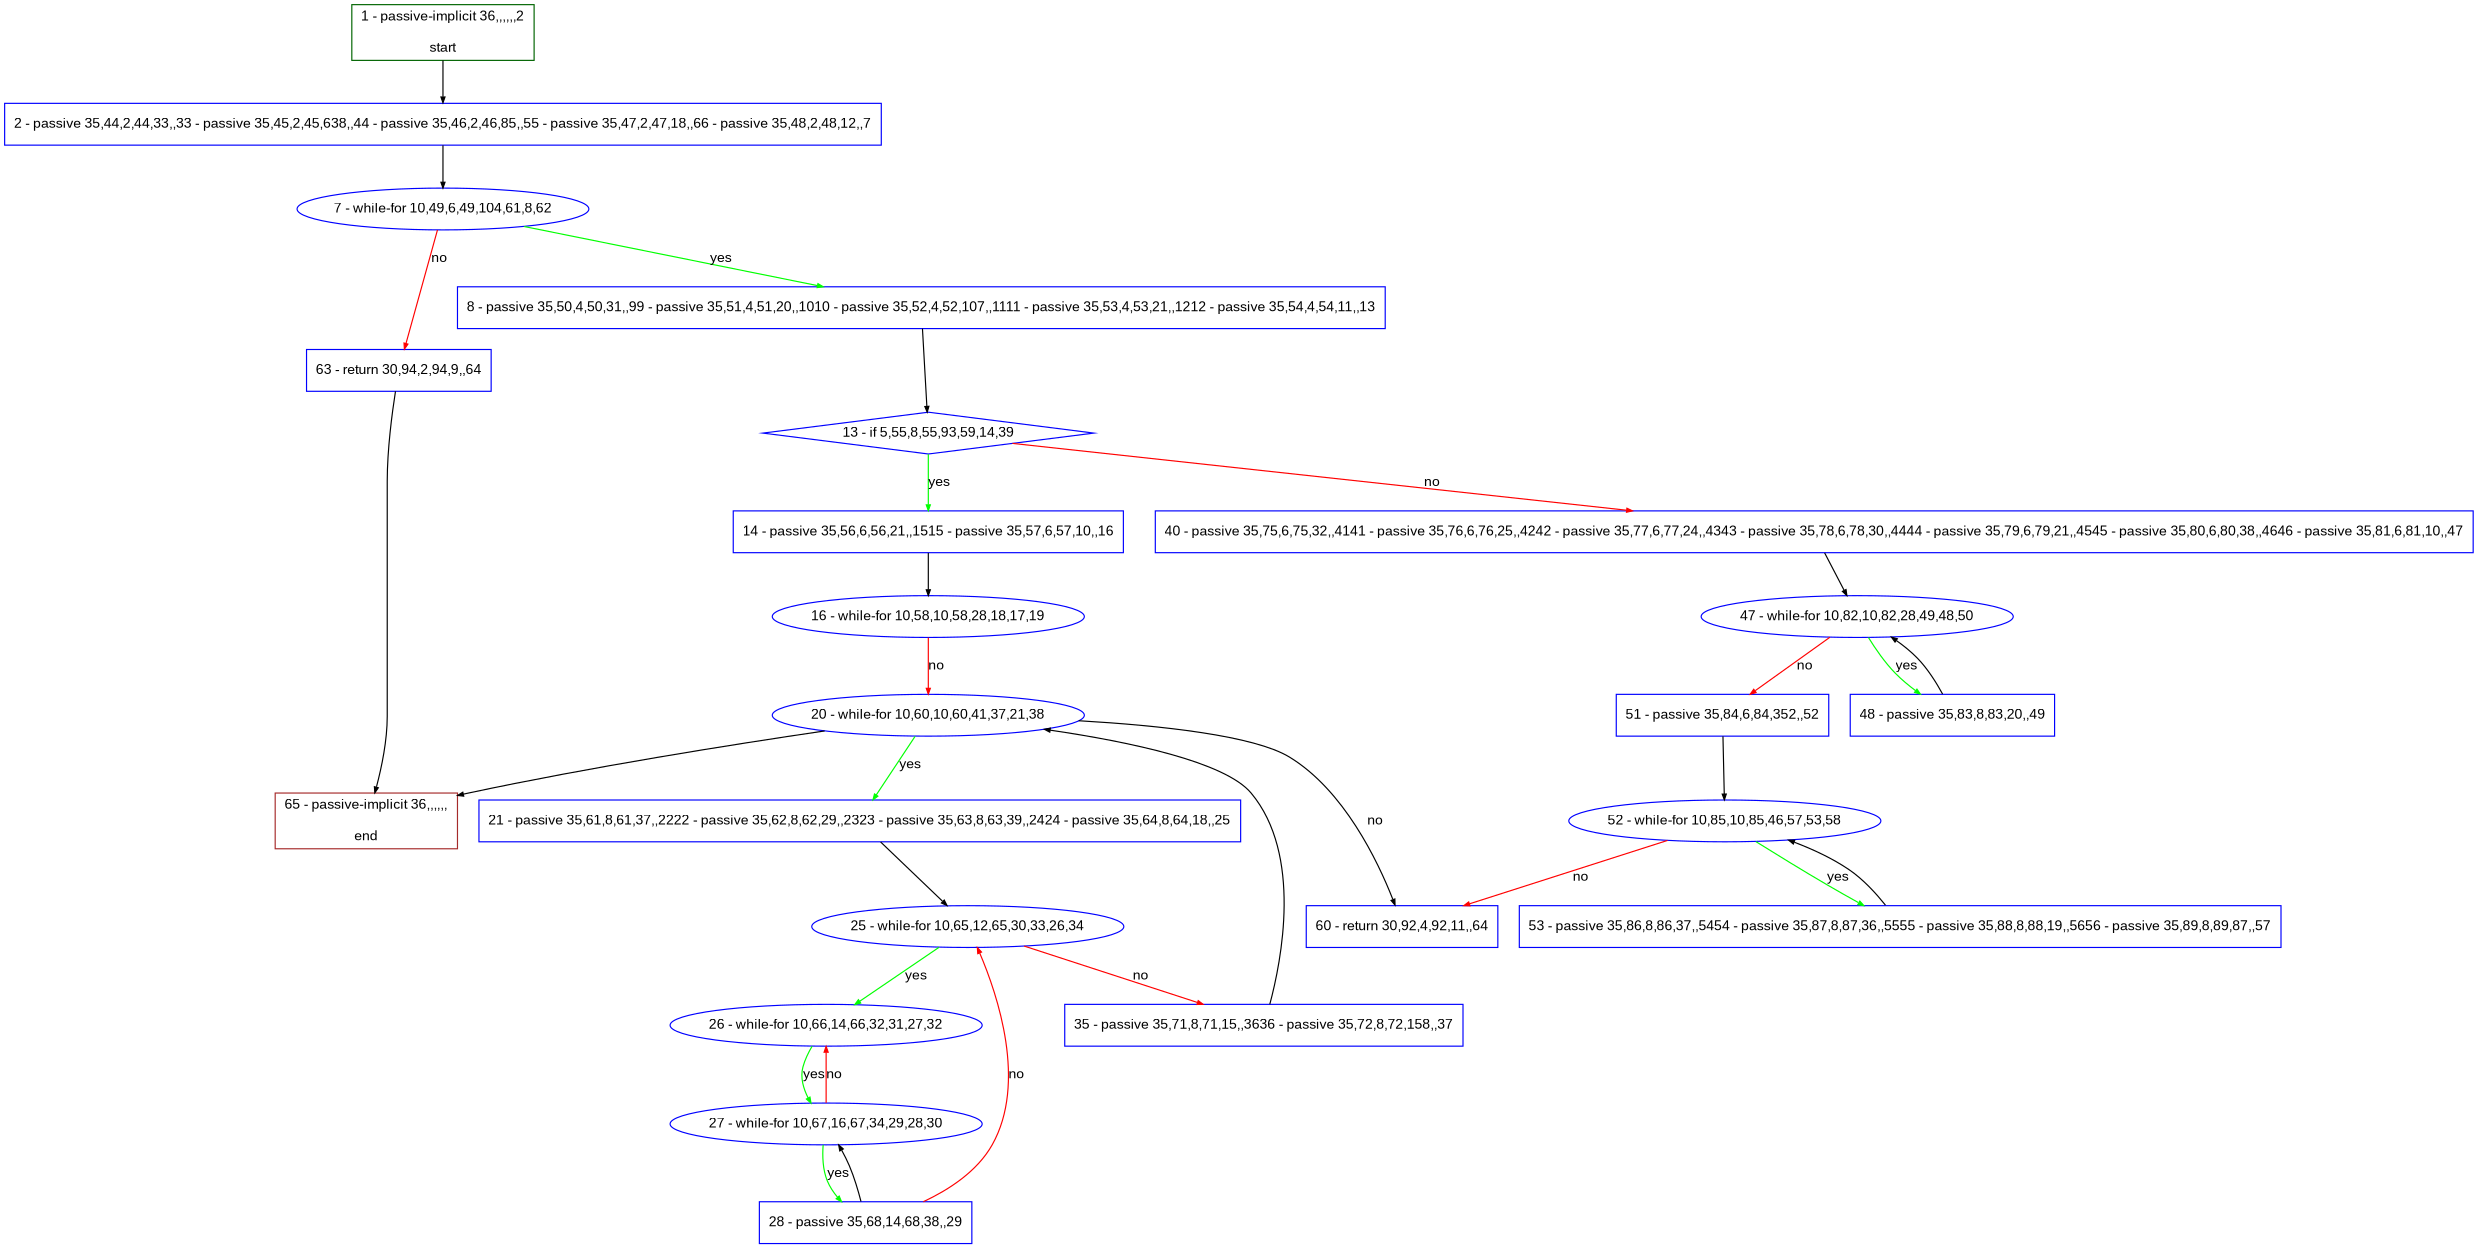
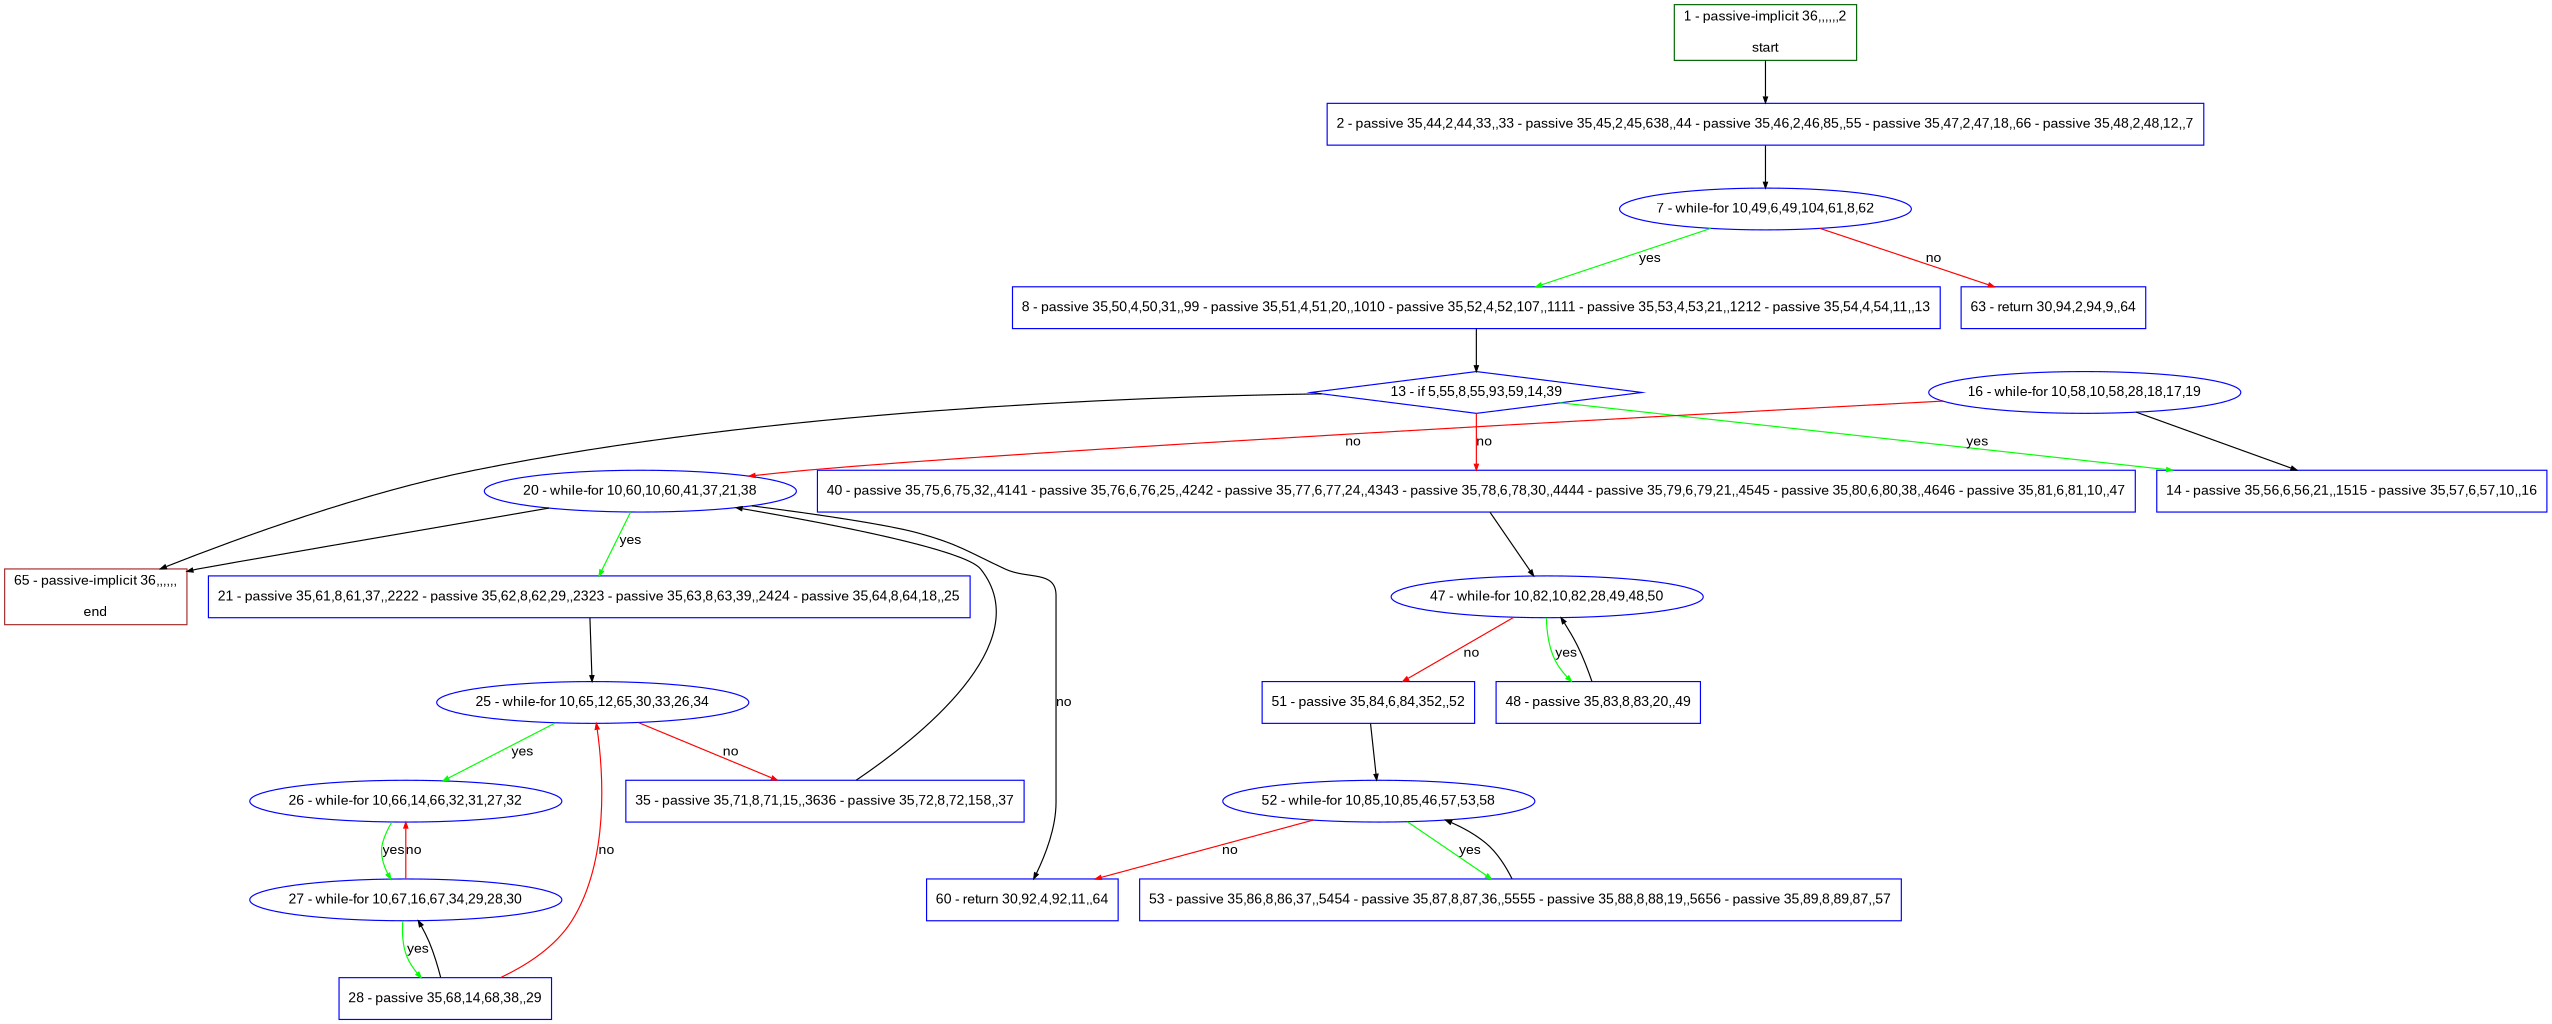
edge "14 - passive 35,56,6,56,21,,1515 - passive 35,57,6,57,10,,16" -> "16 - while-for 10,58,10,58,28,18,17,19": reversed
edge "63 - return 30,94,2,94,9,,64" -> "65 - passive-implicit 36,,,,,, end": now "13 - if 5,55,8,55,93,59,14,39" -> "65 - passive-implicit 36,,,,,, end"
